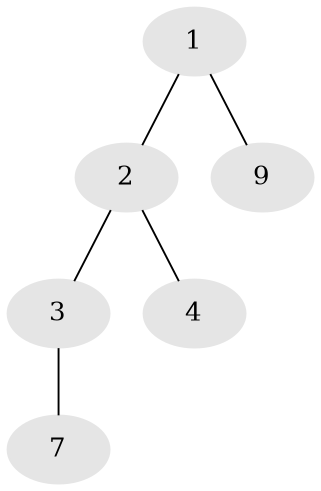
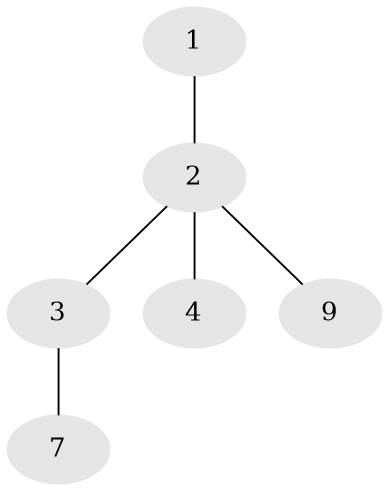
edge "1" -- "9": now "2" -- "9"
